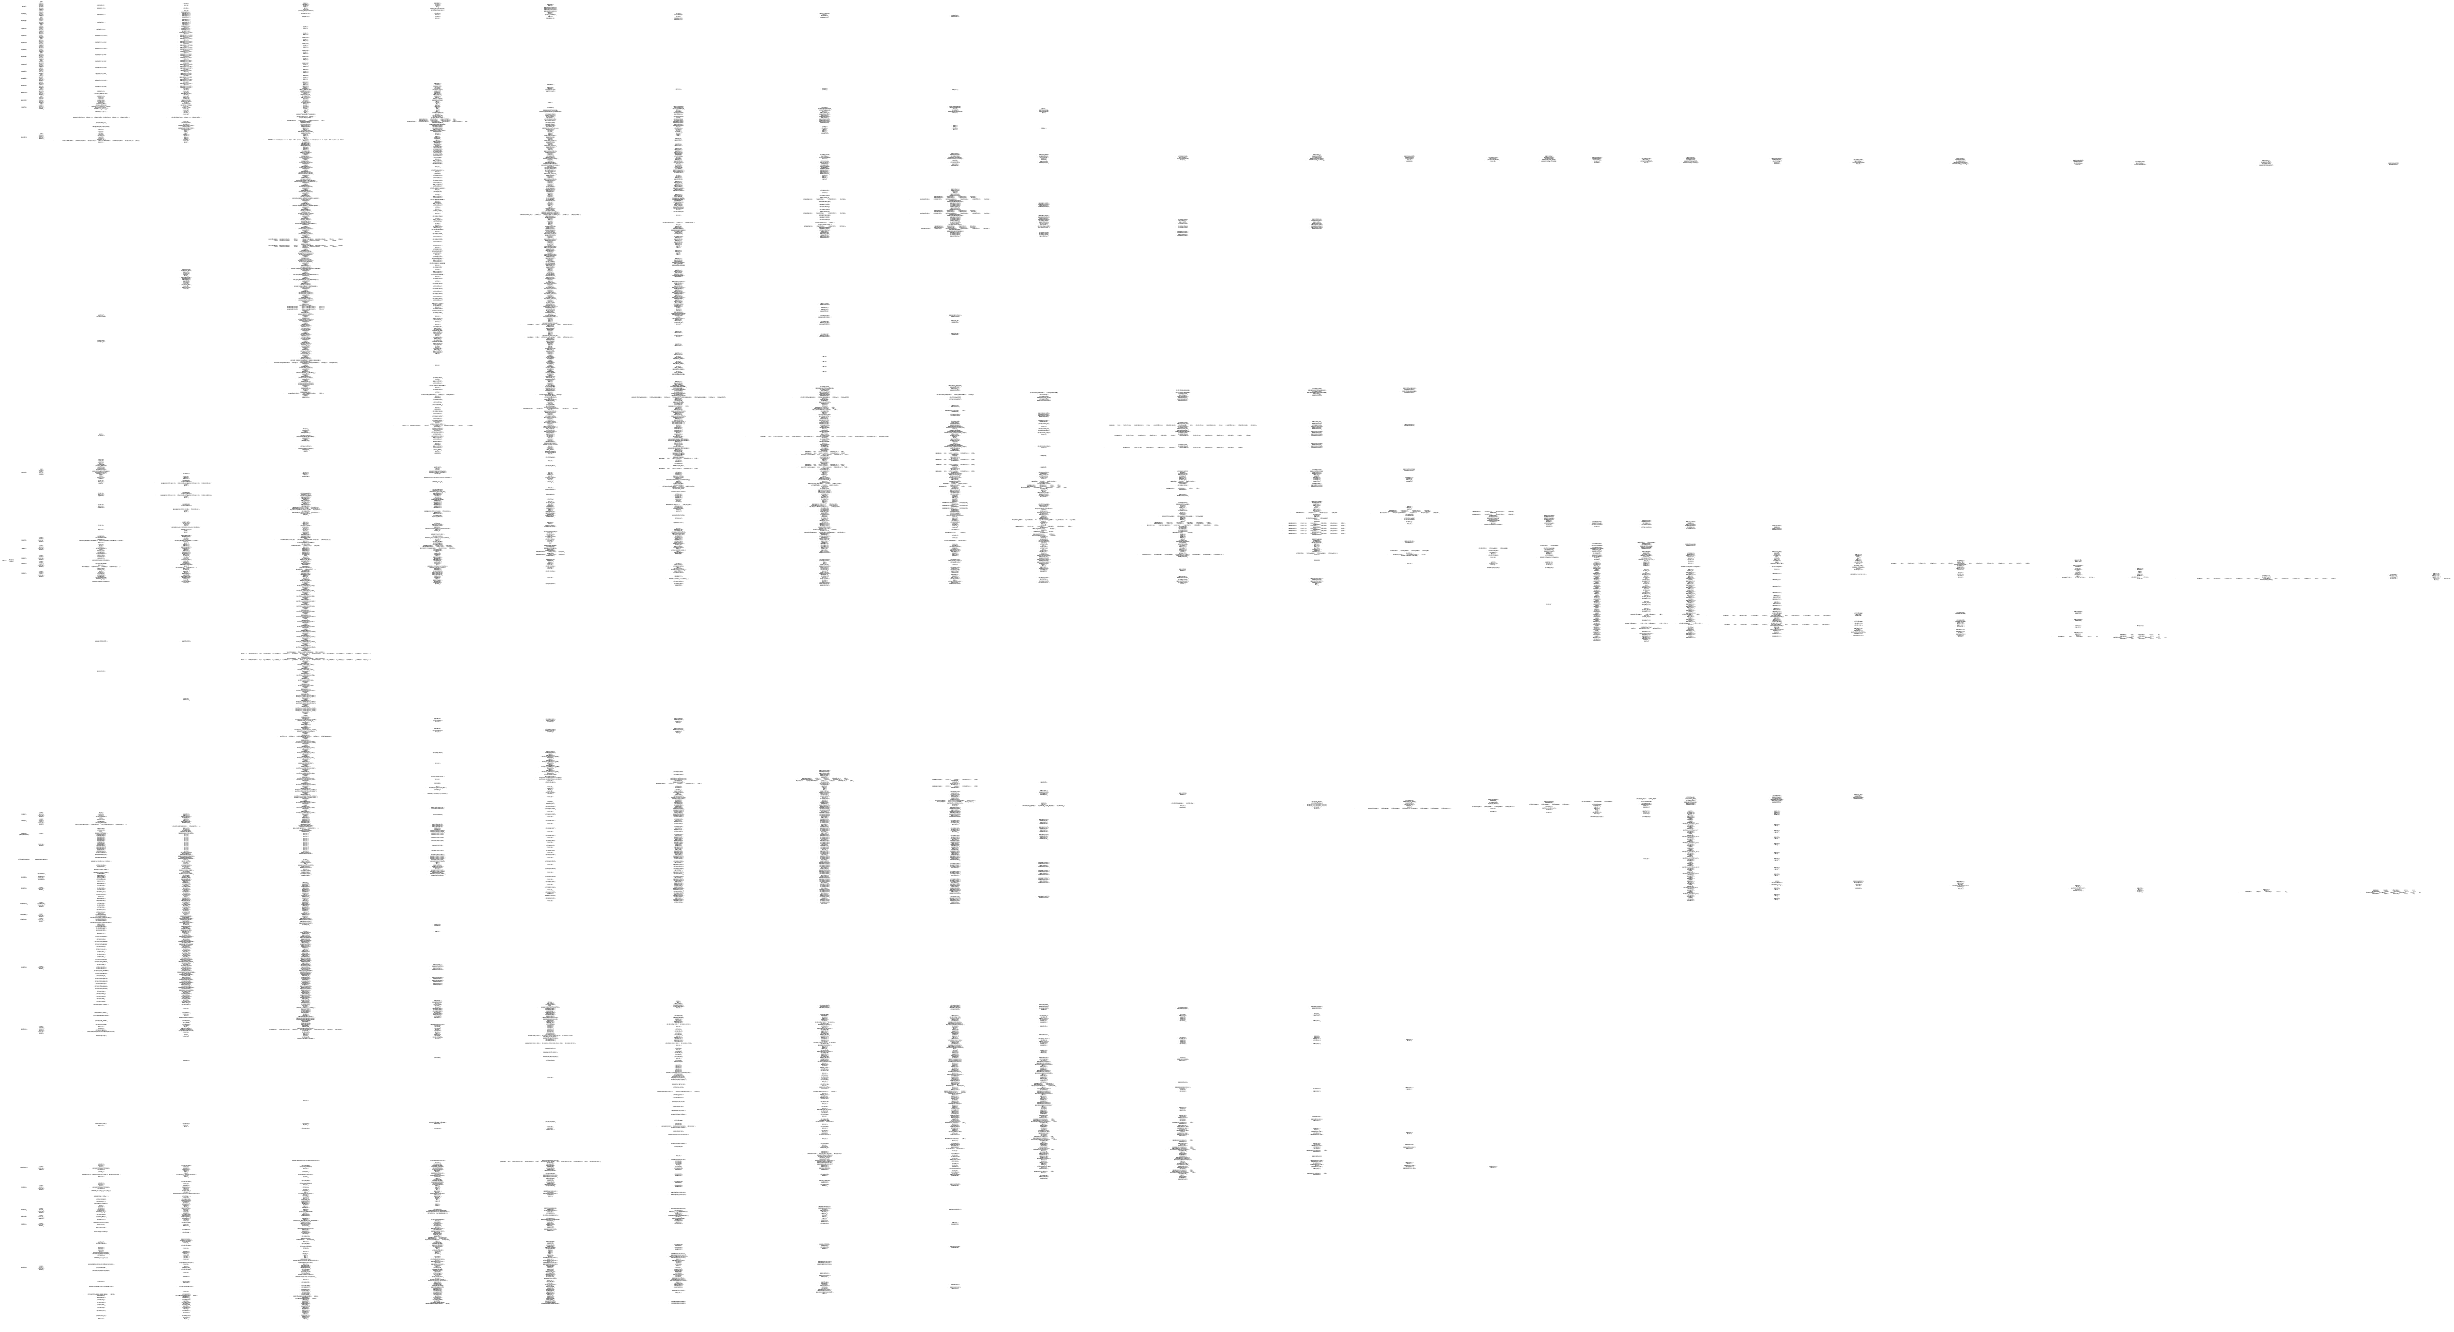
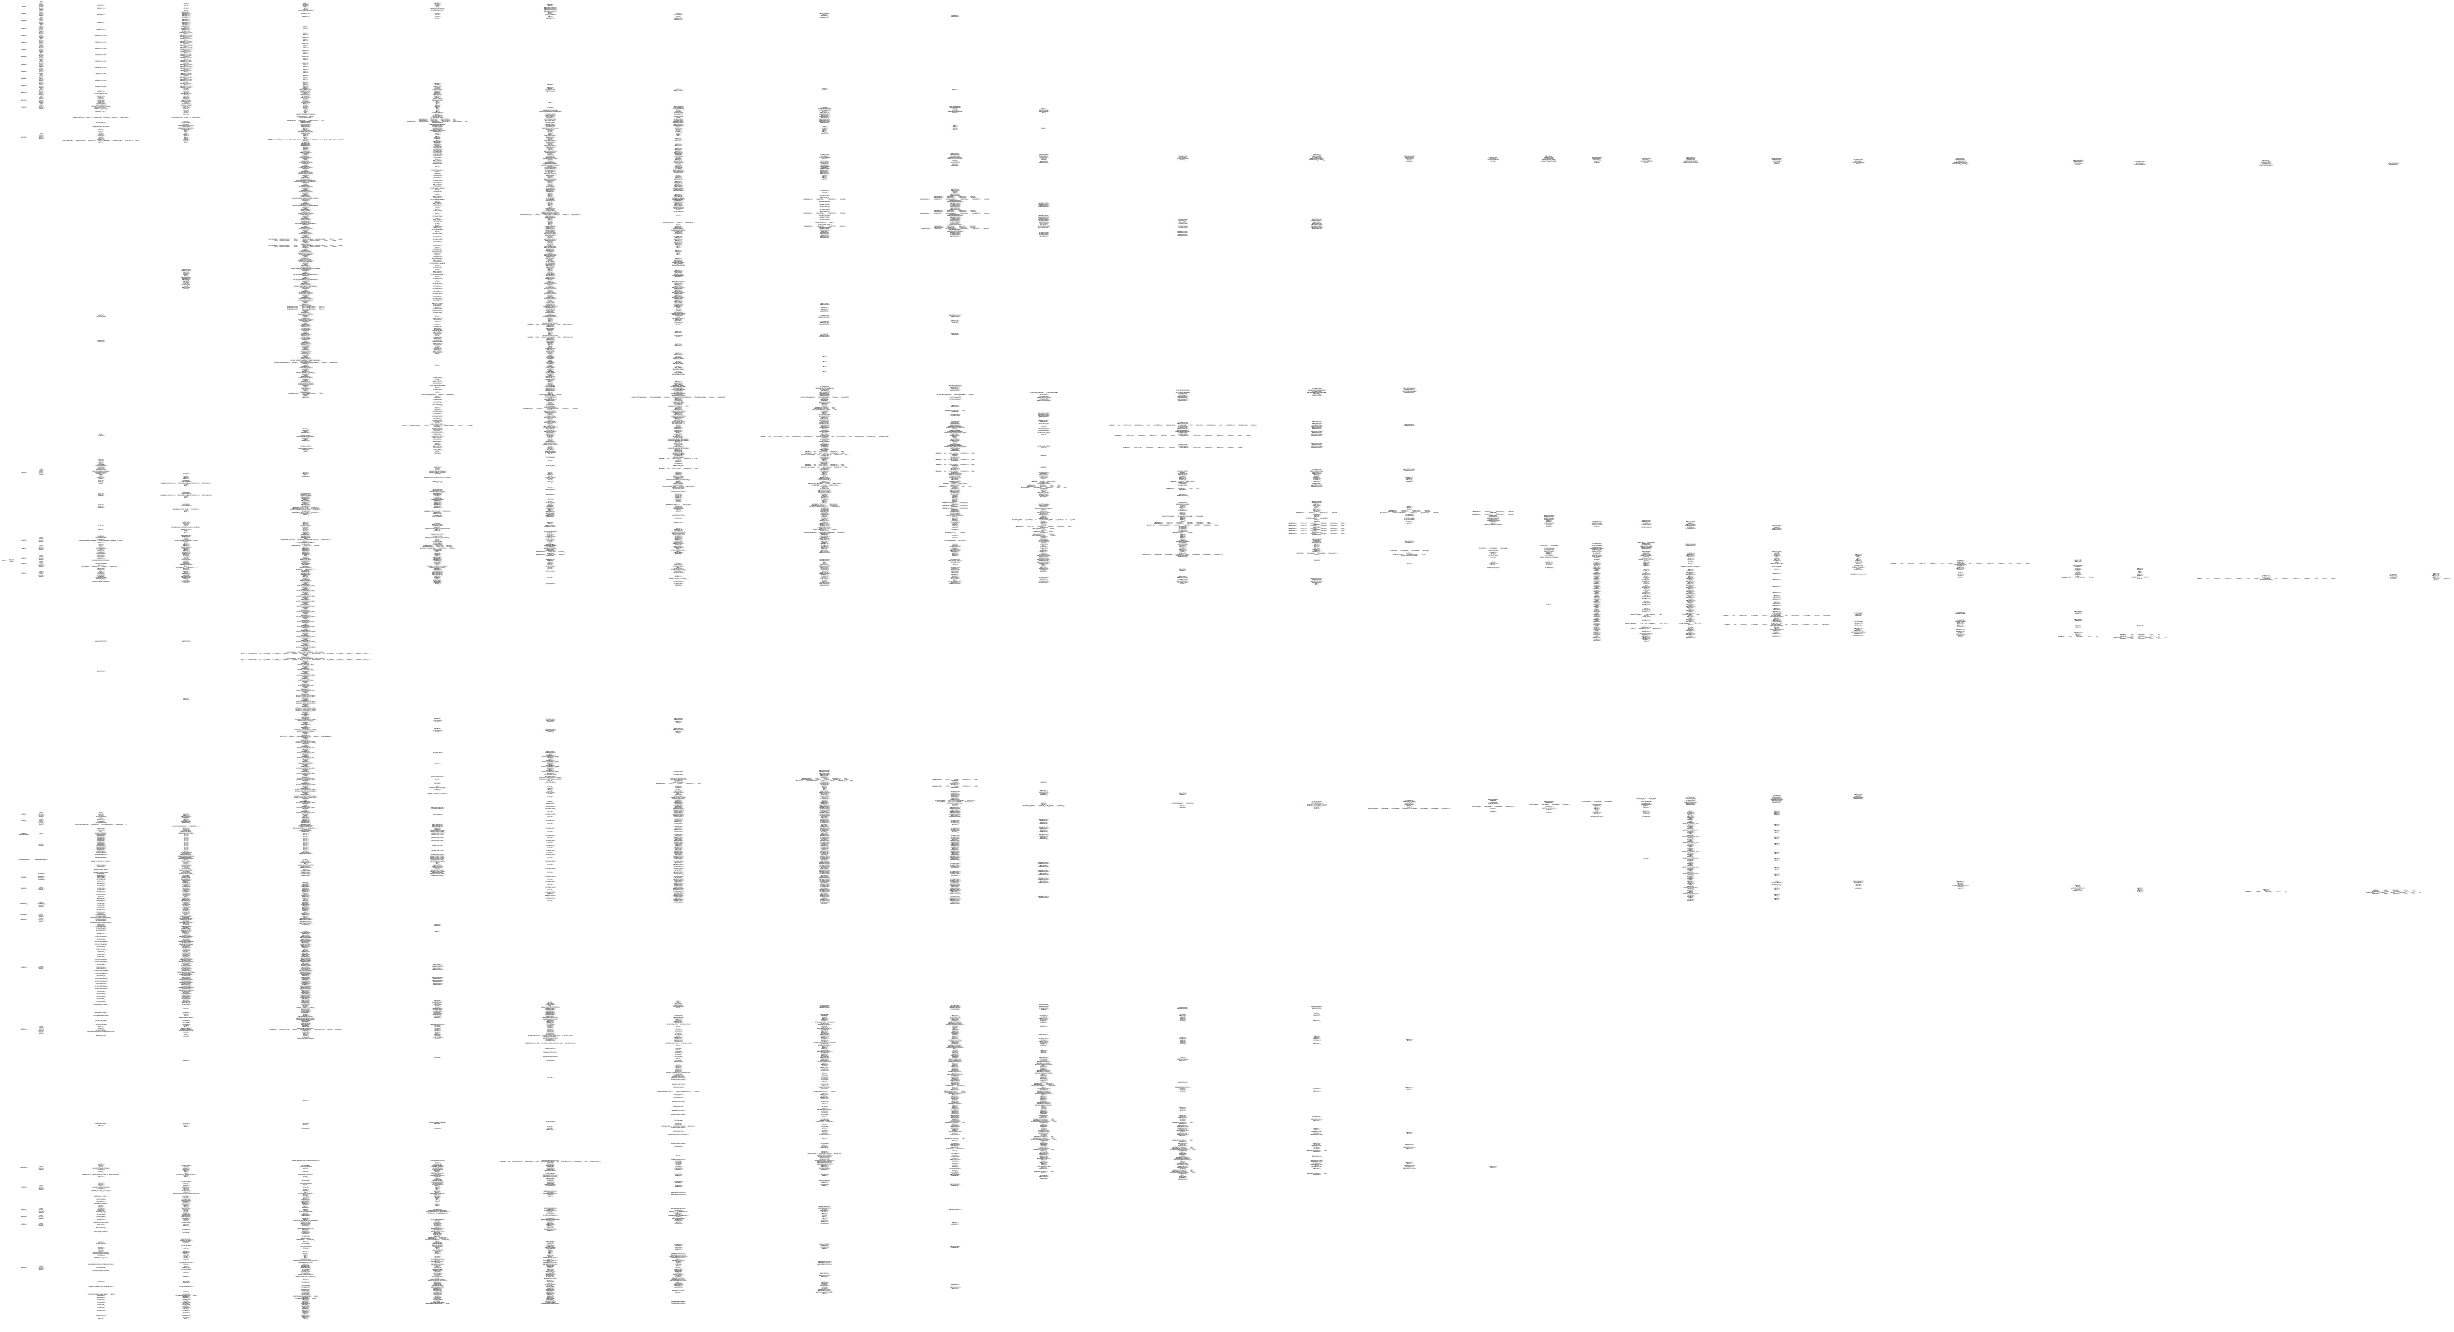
node "(IDENTIFIER,nmemb,((double *)*vpp)[nmemb] = value)": added
node "(IDENTIFIER,tag,tag != TIFFTAG_IMAGELENGTH)": added
node "(IDENTIFIER,TIFFTAG_STRIPOFFSETS,<empty>)": added
